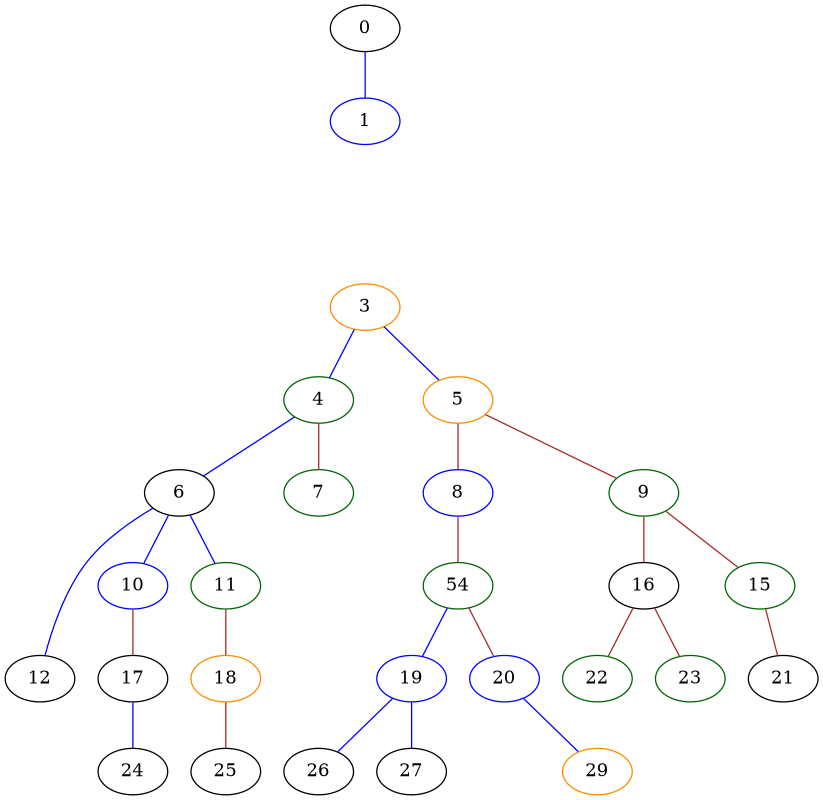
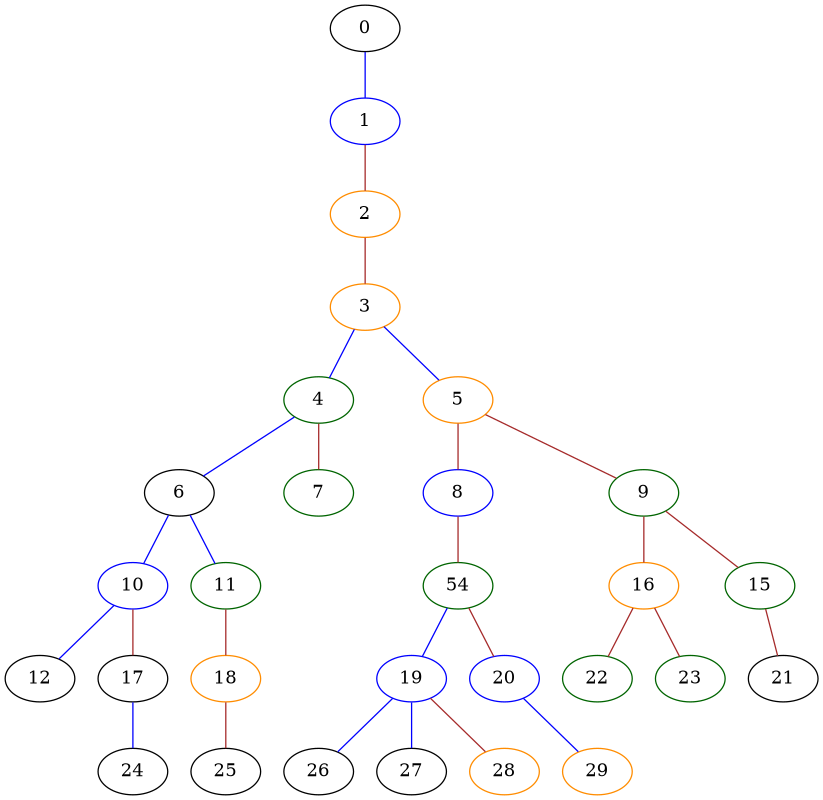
node "2": added
edge "6" -- "12": now "10" -- "12"
node "16": color black -> darkorange
node "28": added
